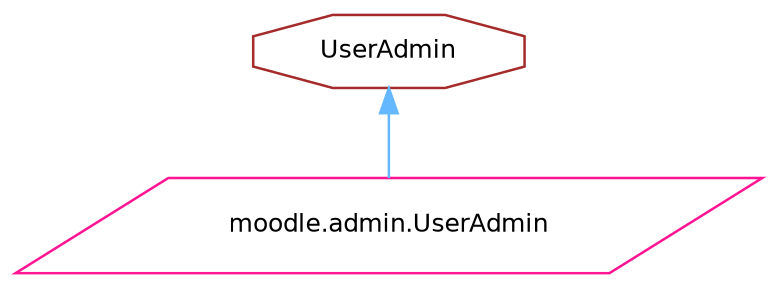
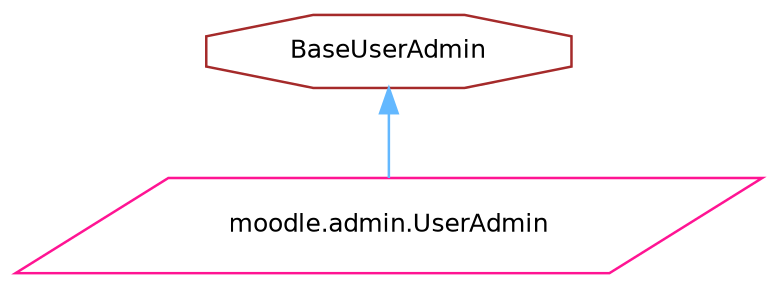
node "UserAdmin": label "UserAdmin" -> "BaseUserAdmin"
